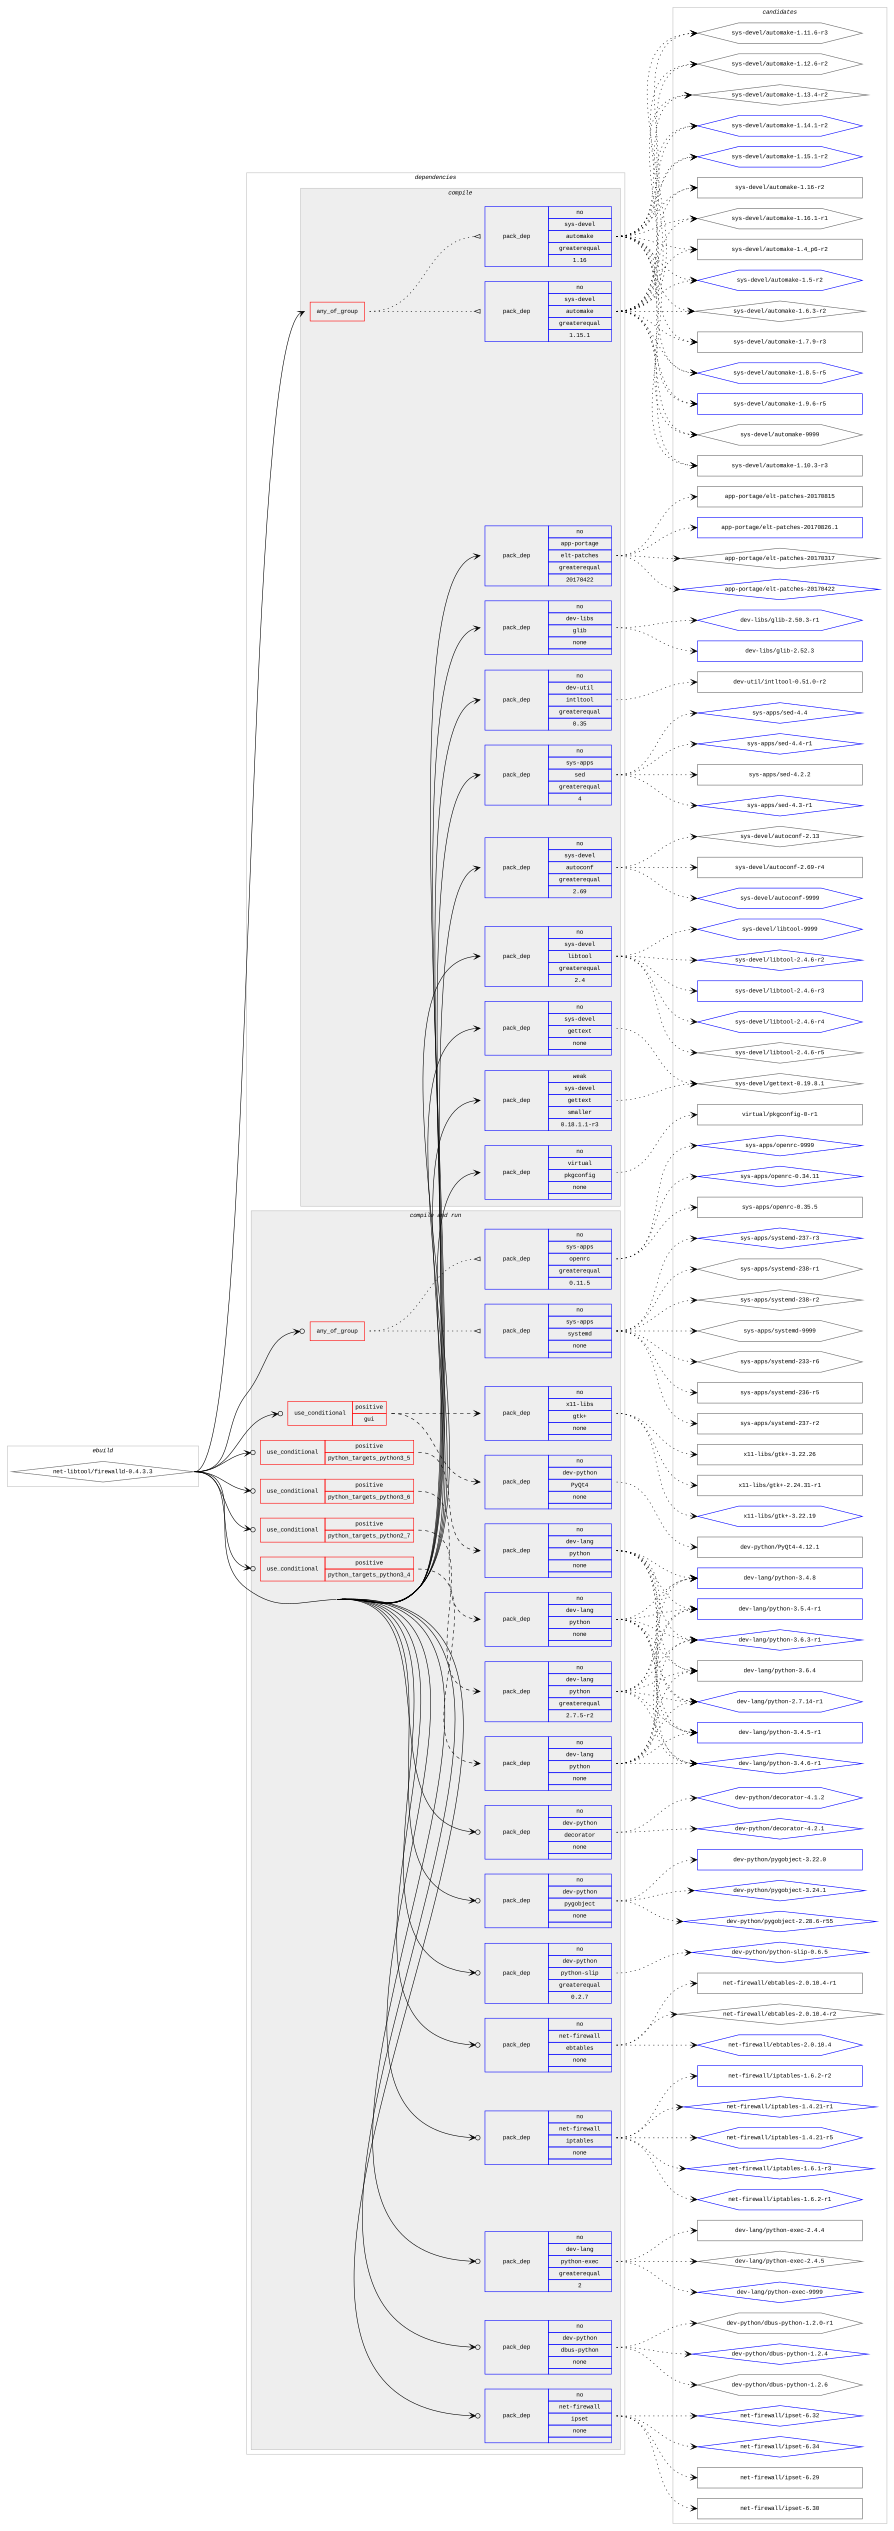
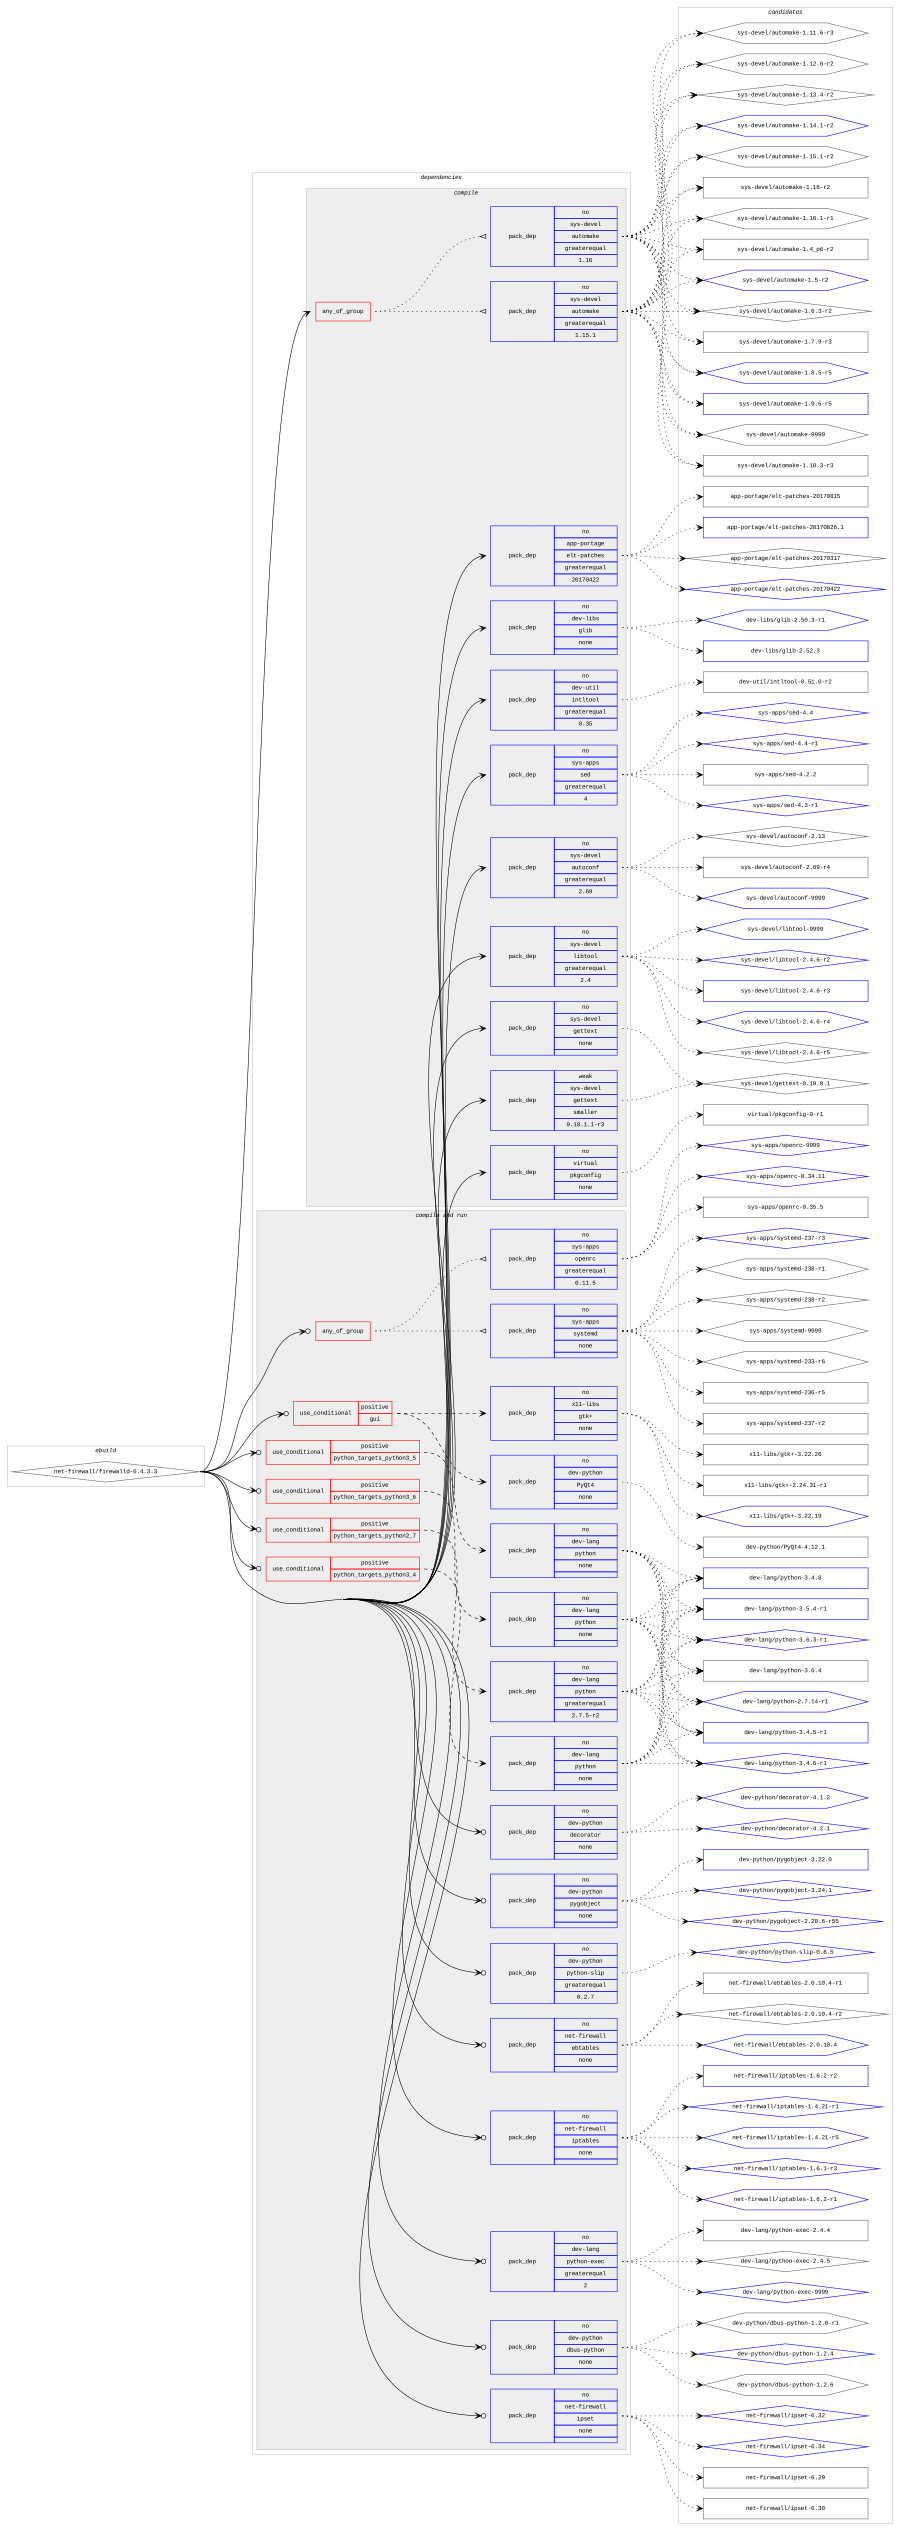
node "sys-devel/automake-1.15.1-r2": color blue -> gray40
node "net-libtool/firewalld-0.4.3.3": label "net-libtool/firewalld-0.4.3.3" -> "net-firewall/firewalld-0.4.3.3"
